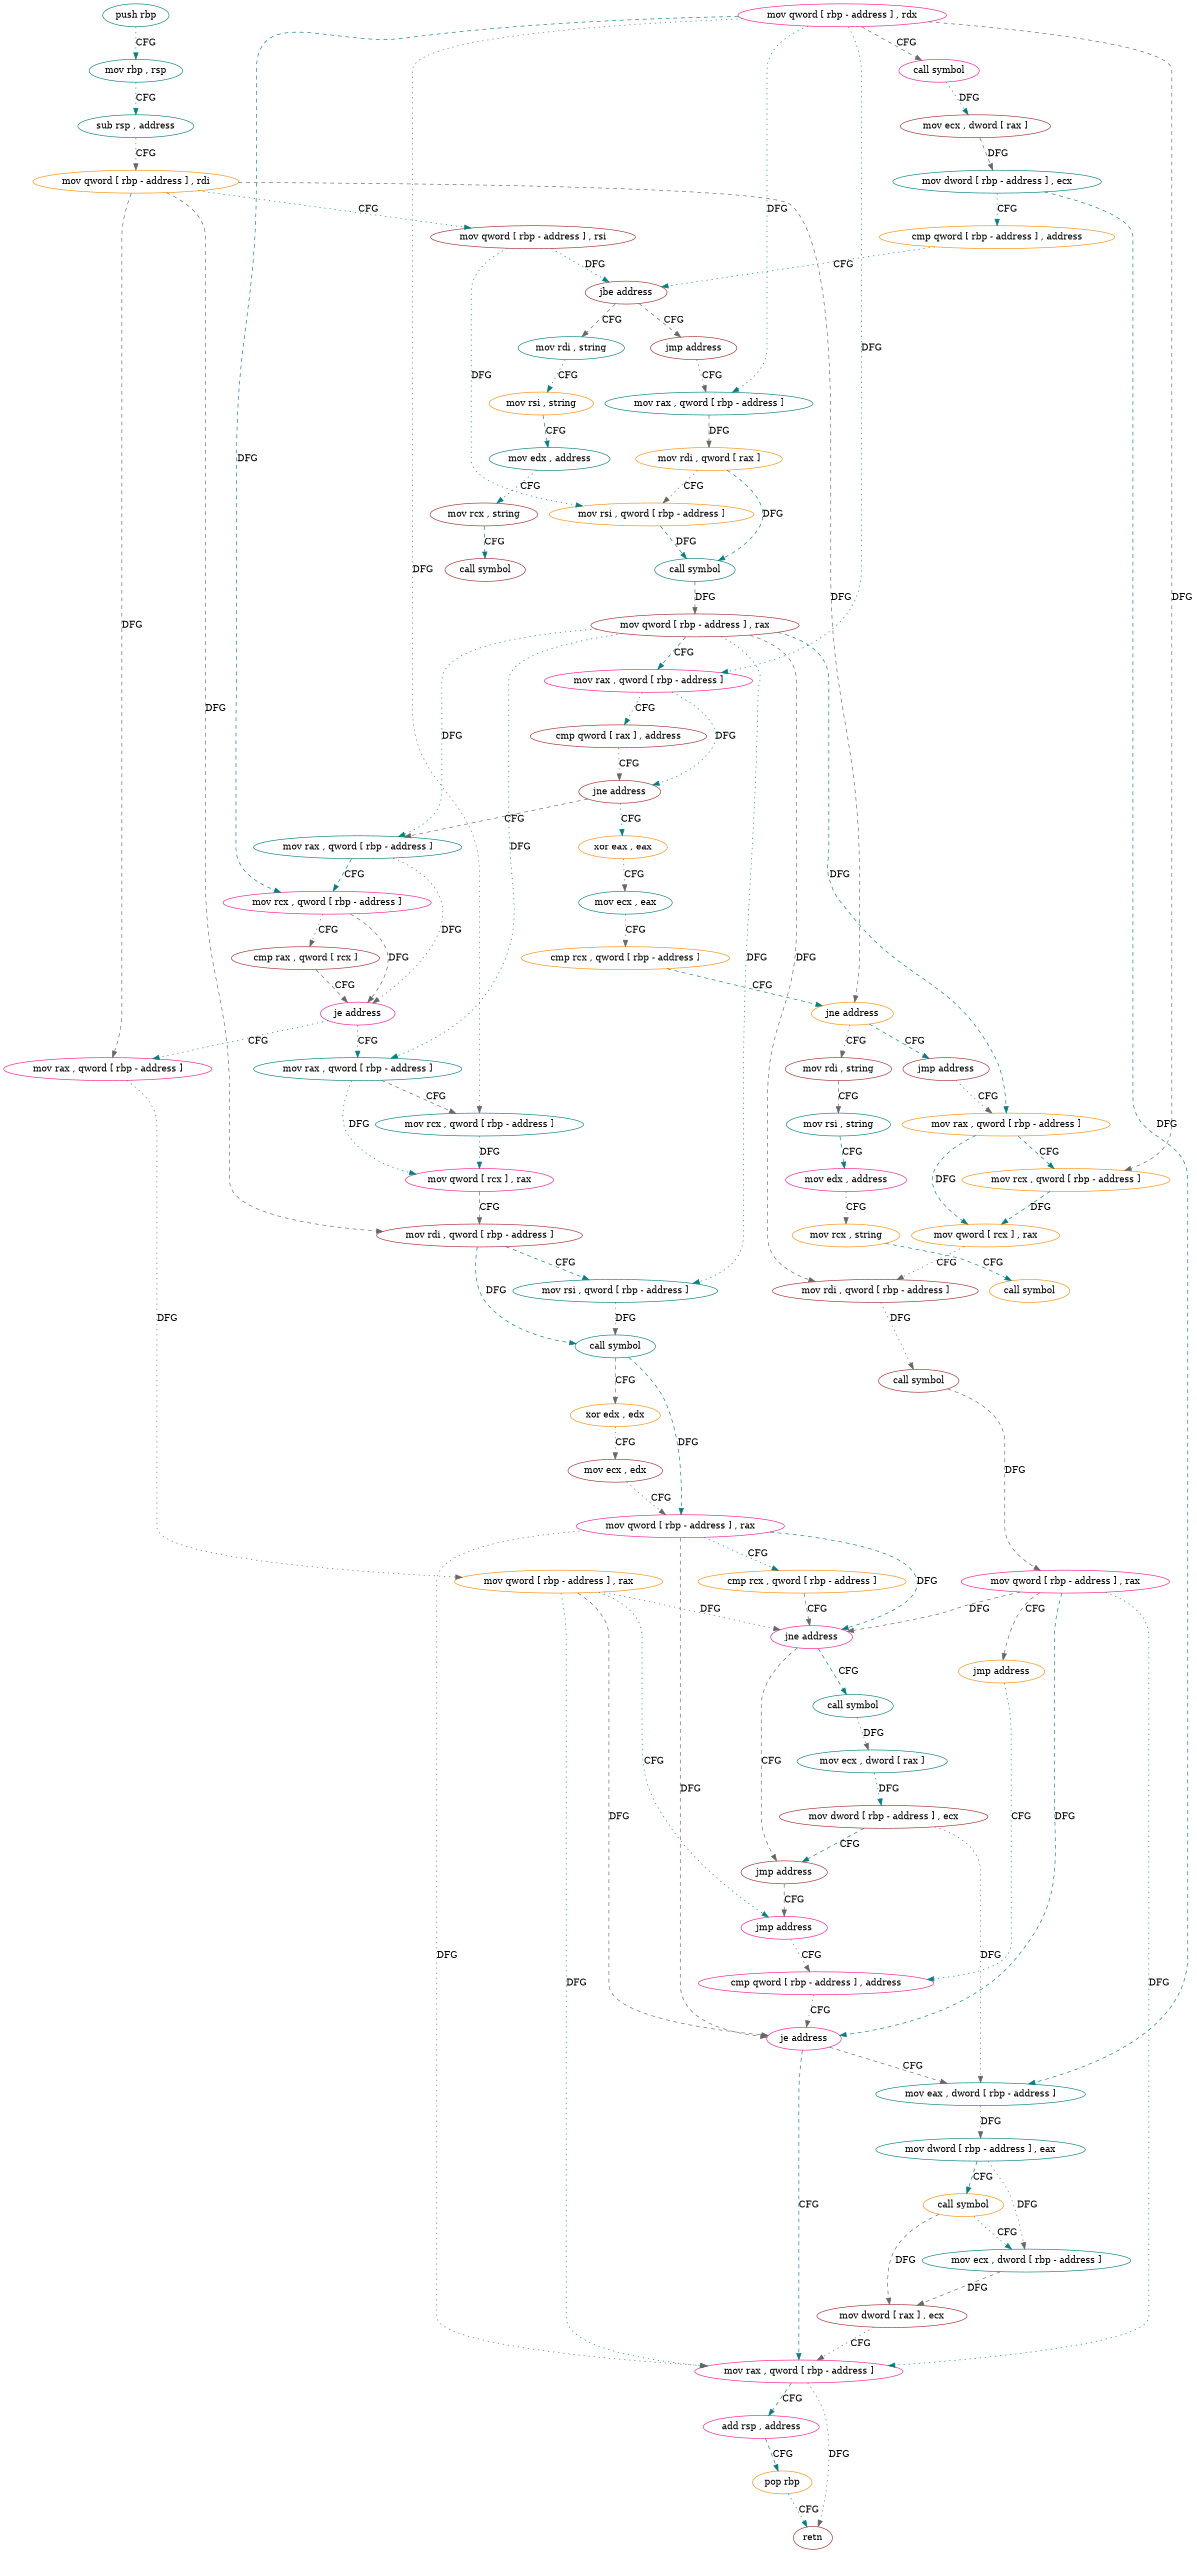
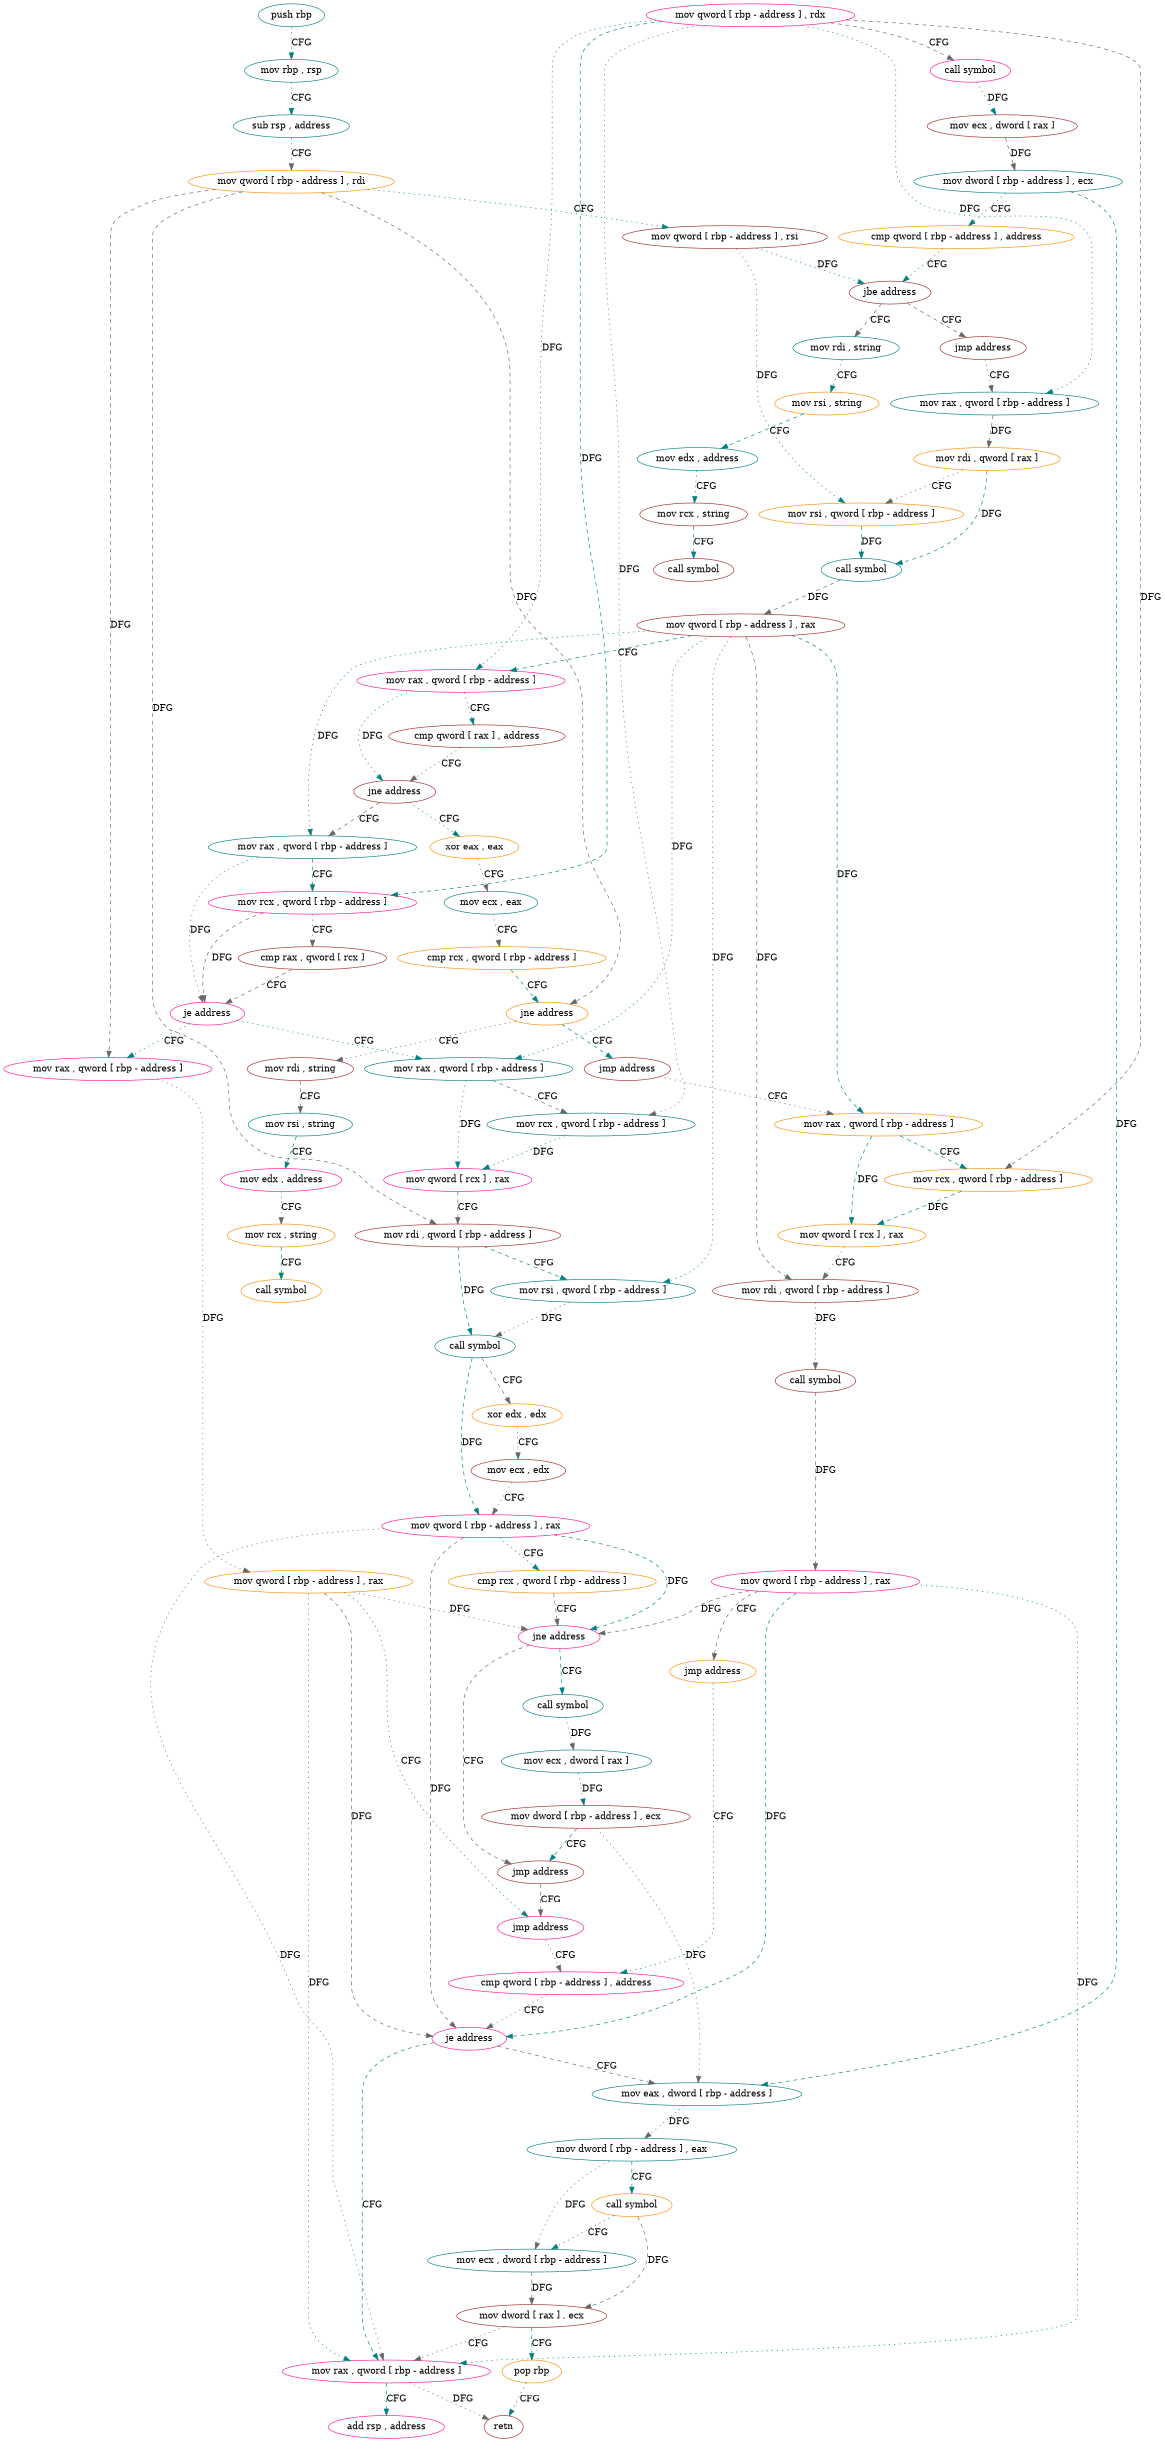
edge "add rsp , address" -> "pop rbp": now "mov dword [ rax ] , ecx" -> "pop rbp"
